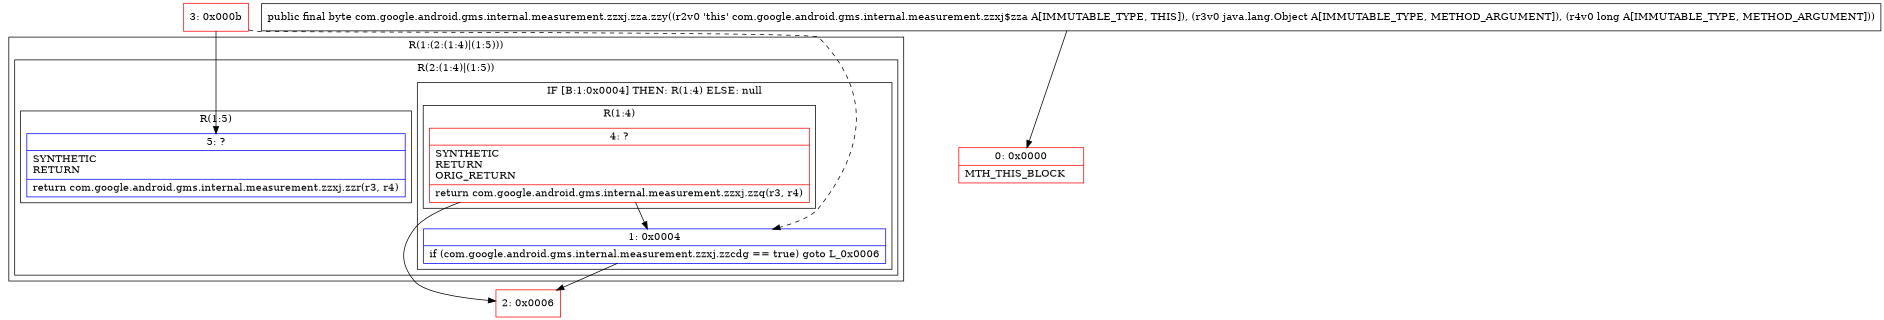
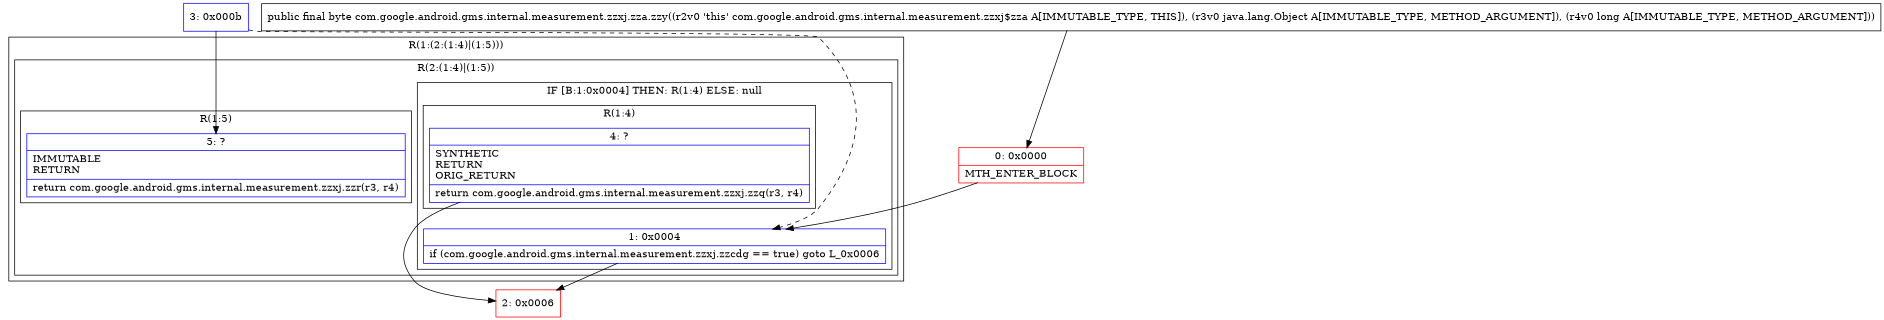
node "3: 0x000b": color red -> blue
node "5: ?": text "SYNTHETIC" -> "IMMUTABLE"
node "4: ?": color red -> blue
node "0: 0x0000": text "MTH_THIS_BLOCK" -> "MTH_ENTER_BLOCK"
edge "4: ?" -> "1: 0x0004": now "0: 0x0000" -> "1: 0x0004"
